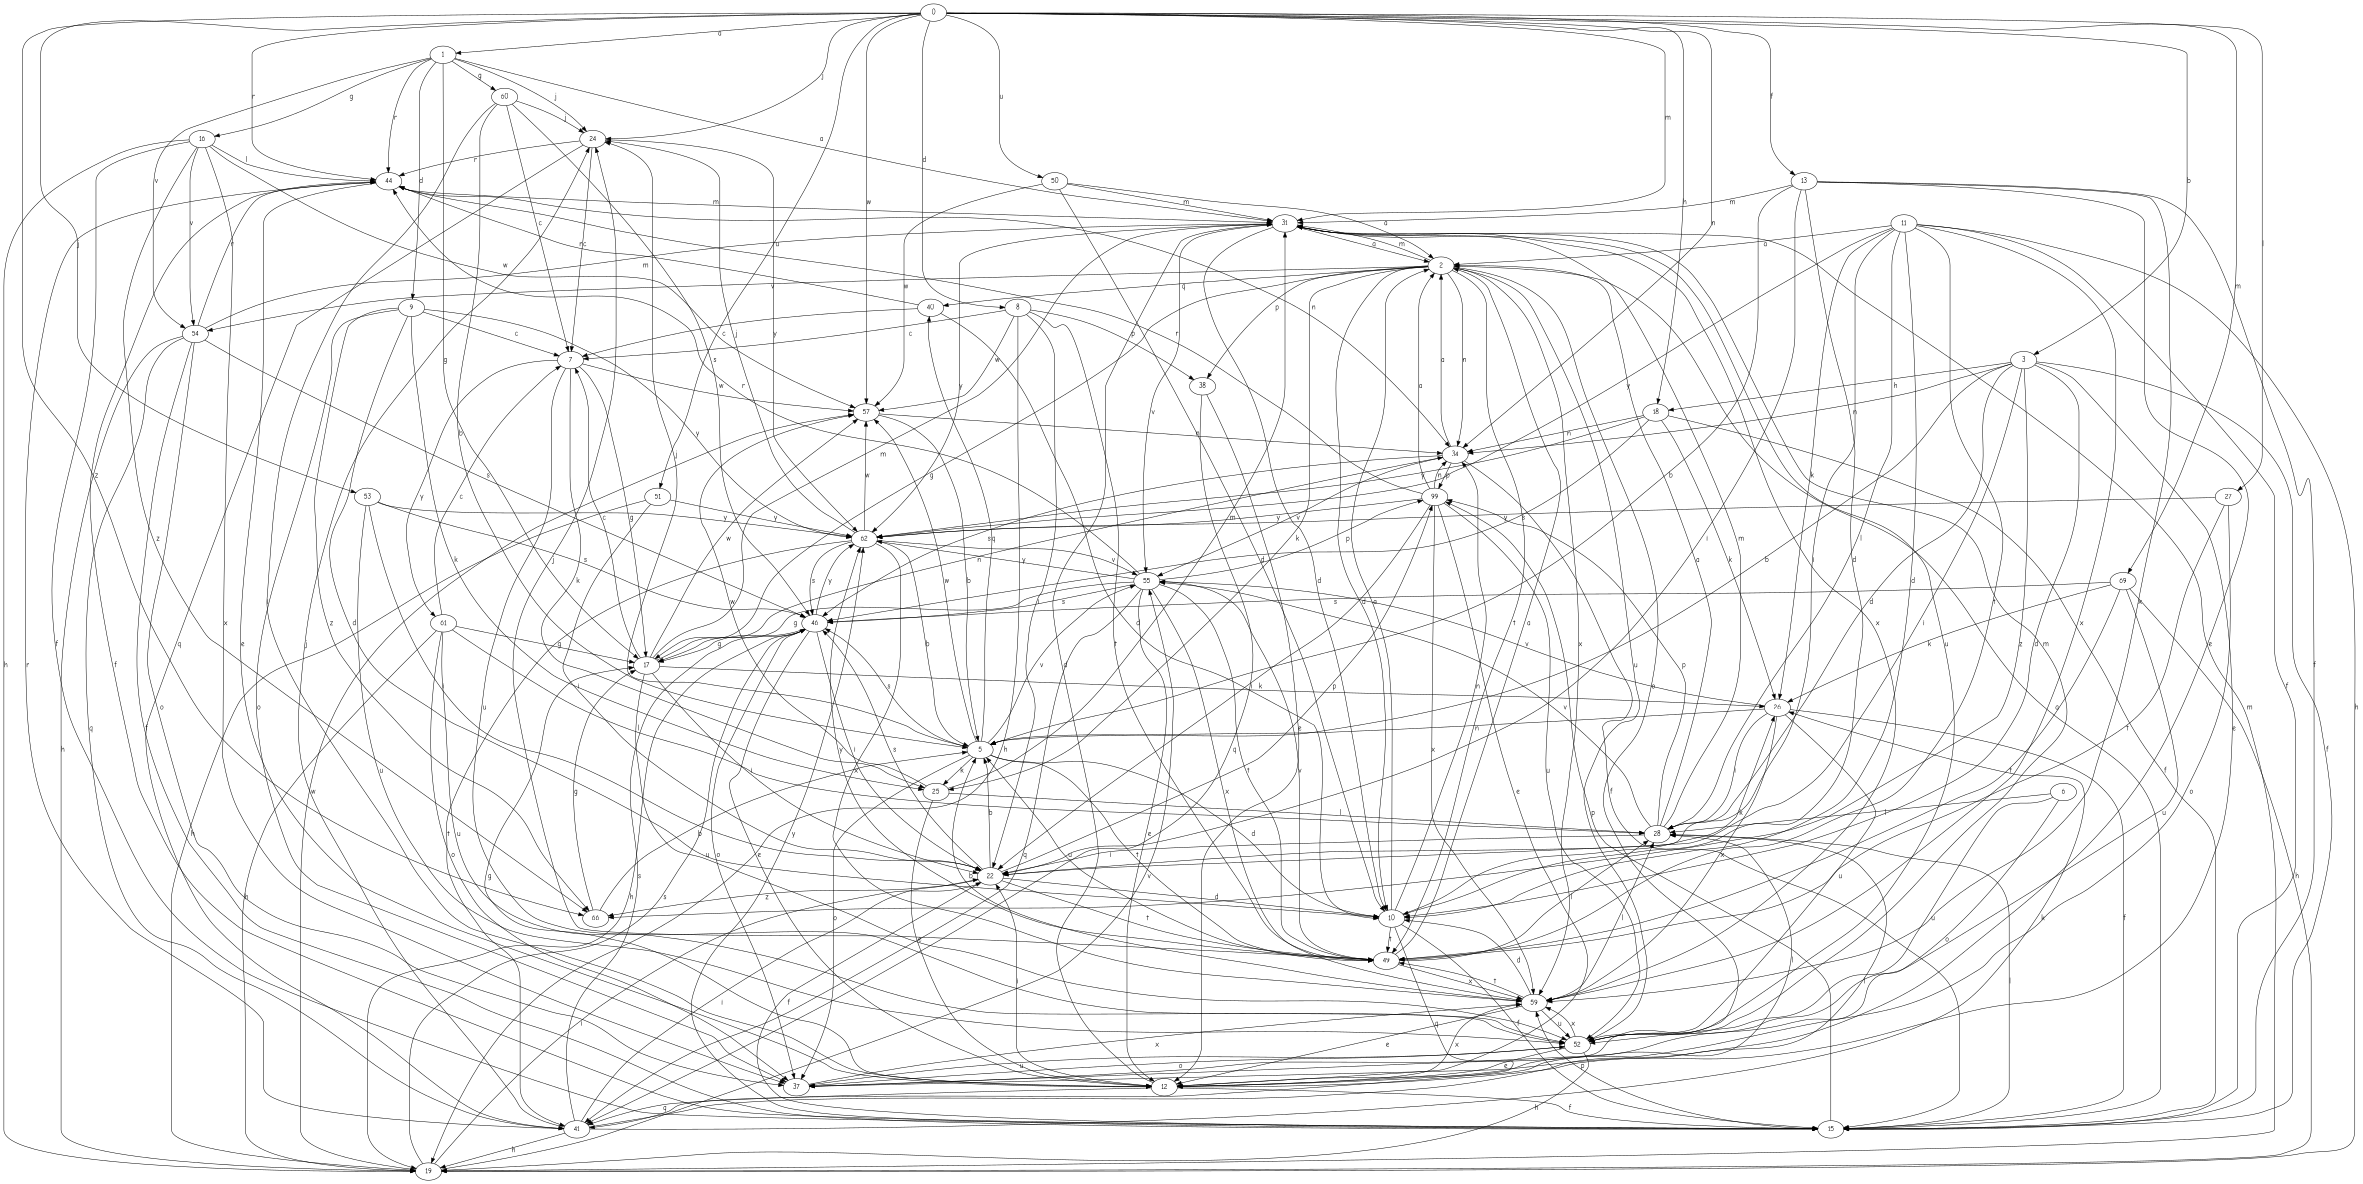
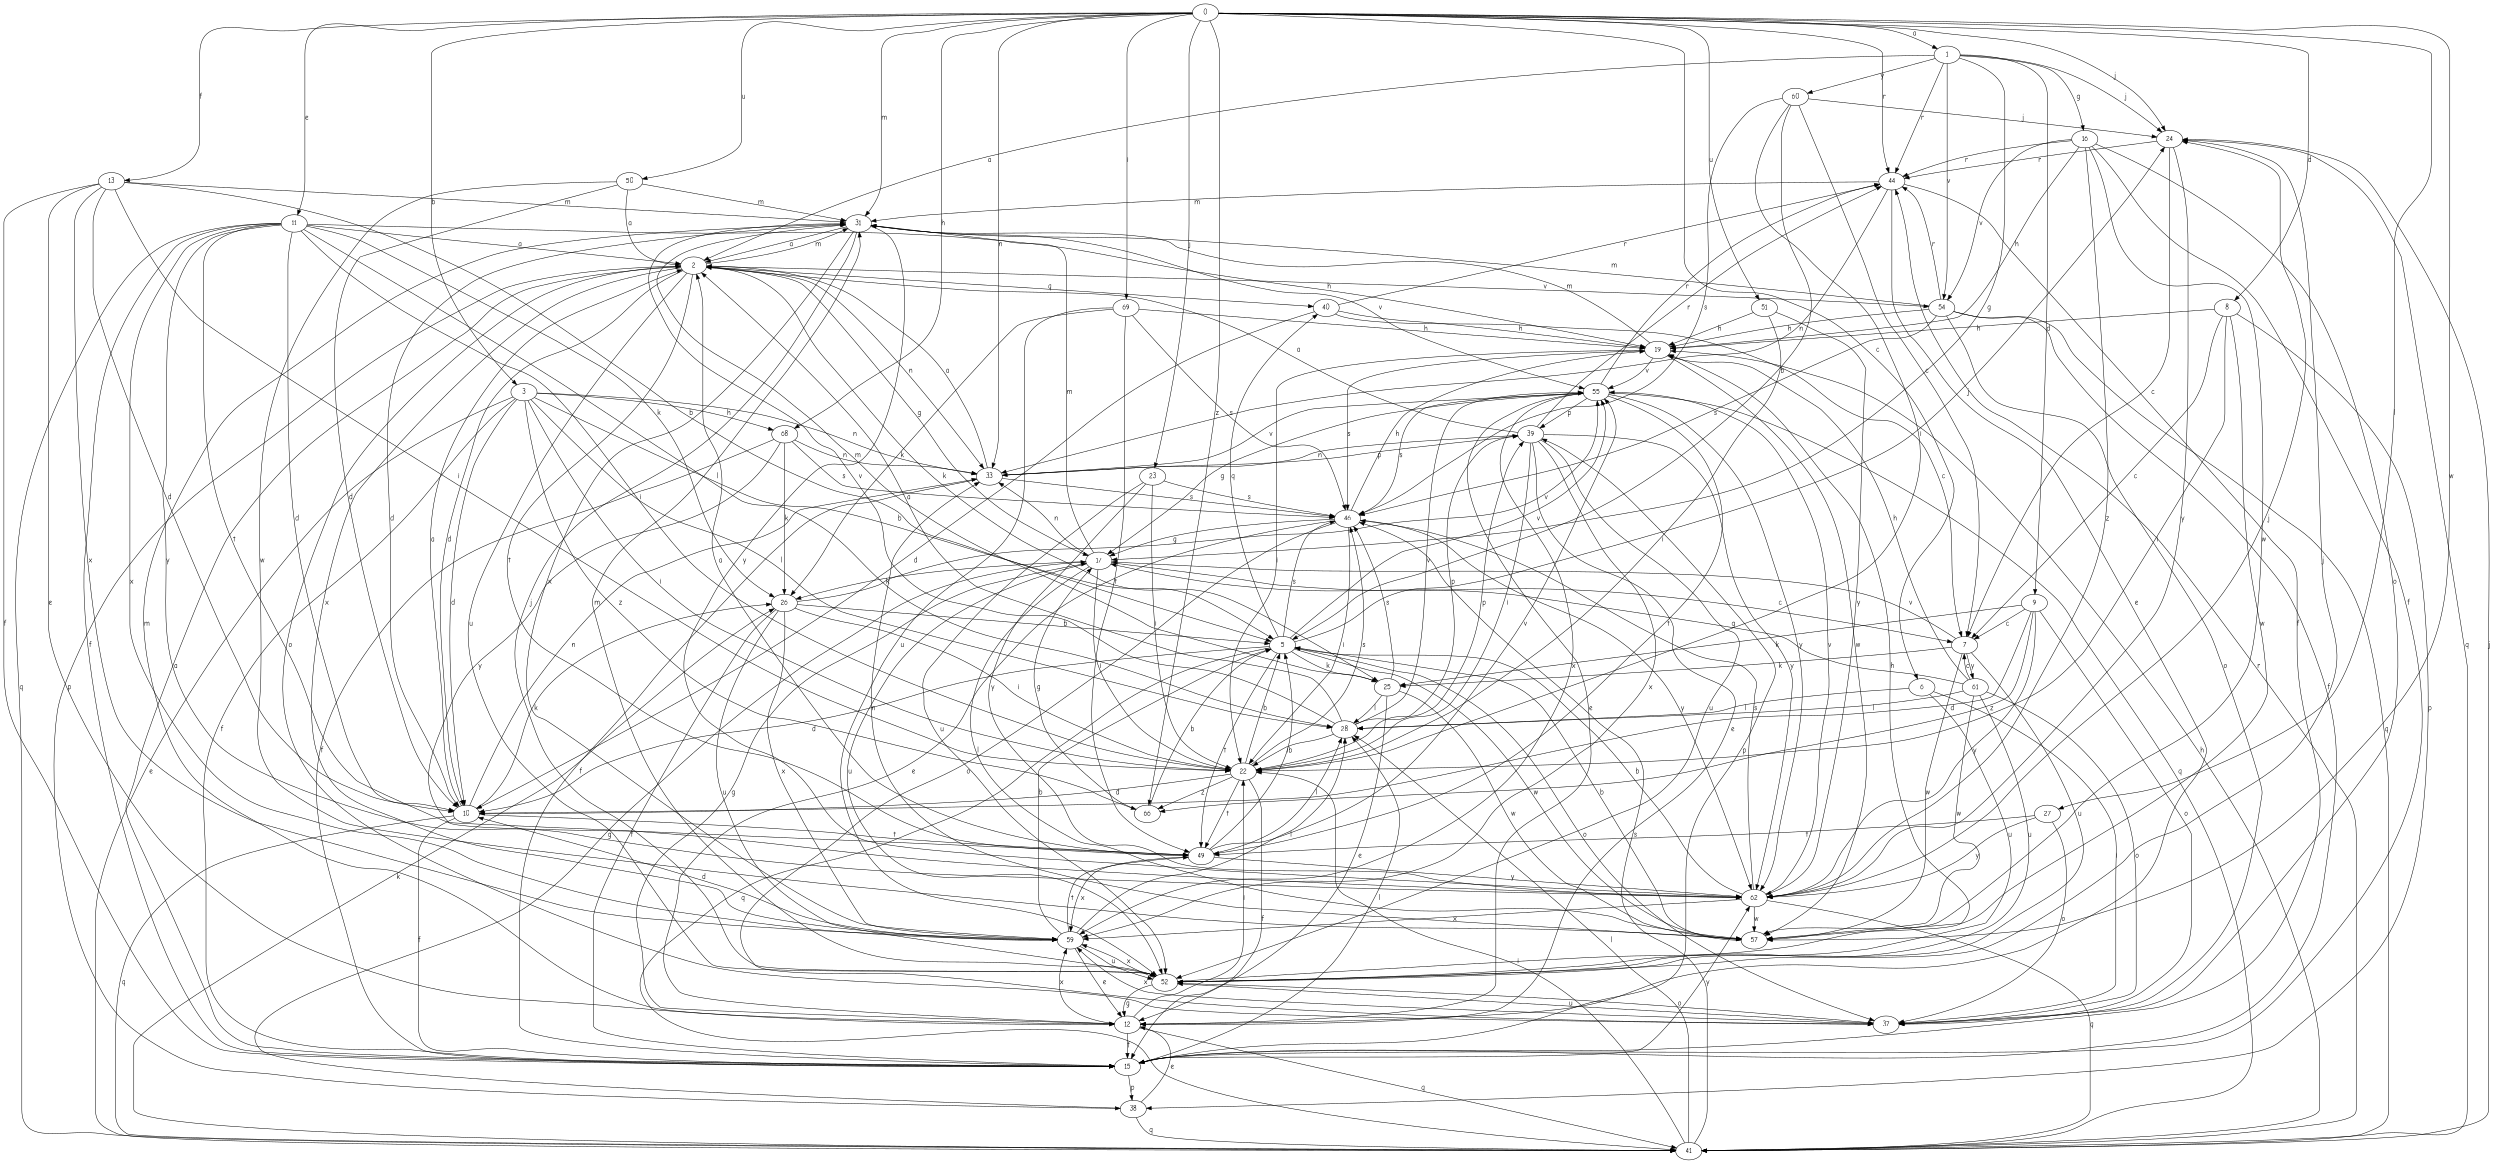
edge "0" -> "11": added, label "e"
edge "1" -> "60": label "g" -> "y"
edge "1" -> "31": now "1" -> "2"
edge "16" -> "44": label "l" -> "r"
edge "0" -> "6": added, label "c"
edge "0" -> "69": label "m" -> "i"
edge "40" -> "19": added, label "h"
node "18": label "18" -> "68"
node "34": label "34" -> "33"
node "53": label "53" -> "23"
node "99": label "99" -> "39"
edge "7" -> "17": label "g" -> "v"
edge "17" -> "57": label "w" -> "l"
edge "28" -> "31": label "m" -> "v"
edge "3" -> "28": label "d" -> "l"
edge "25" -> "46": added, label "s"
edge "16" -> "66": now "16" -> "62"
edge "16" -> "37": label "x" -> "o"
edge "31" -> "52": label "u" -> "j"
edge "12" -> "31": label "d" -> "m"
edge "8" -> "49": removed, label "t"
edge "26" -> "5": label "n" -> "b"
edge "26" -> "28": now "26" -> "22"
edge "60" -> "12": now "60" -> "22"
edge "62" -> "41": label "t" -> "q"
edge "49" -> "5": label "u" -> "b"
edge "61" -> "57": added, label "w"
edge "49" -> "24": now "52" -> "24"
edge "6" -> "37": label "o" -> "i"
edge "38" -> "17": added, label "g"
edge "3" -> "12": now "3" -> "41"
edge "5" -> "41": added, label "q"
edge "12" -> "28": removed, label "l"
edge "52" -> "12": label "e" -> "g"
edge "15" -> "59": now "15" -> "38"
edge "11" -> "41": added, label "q"
